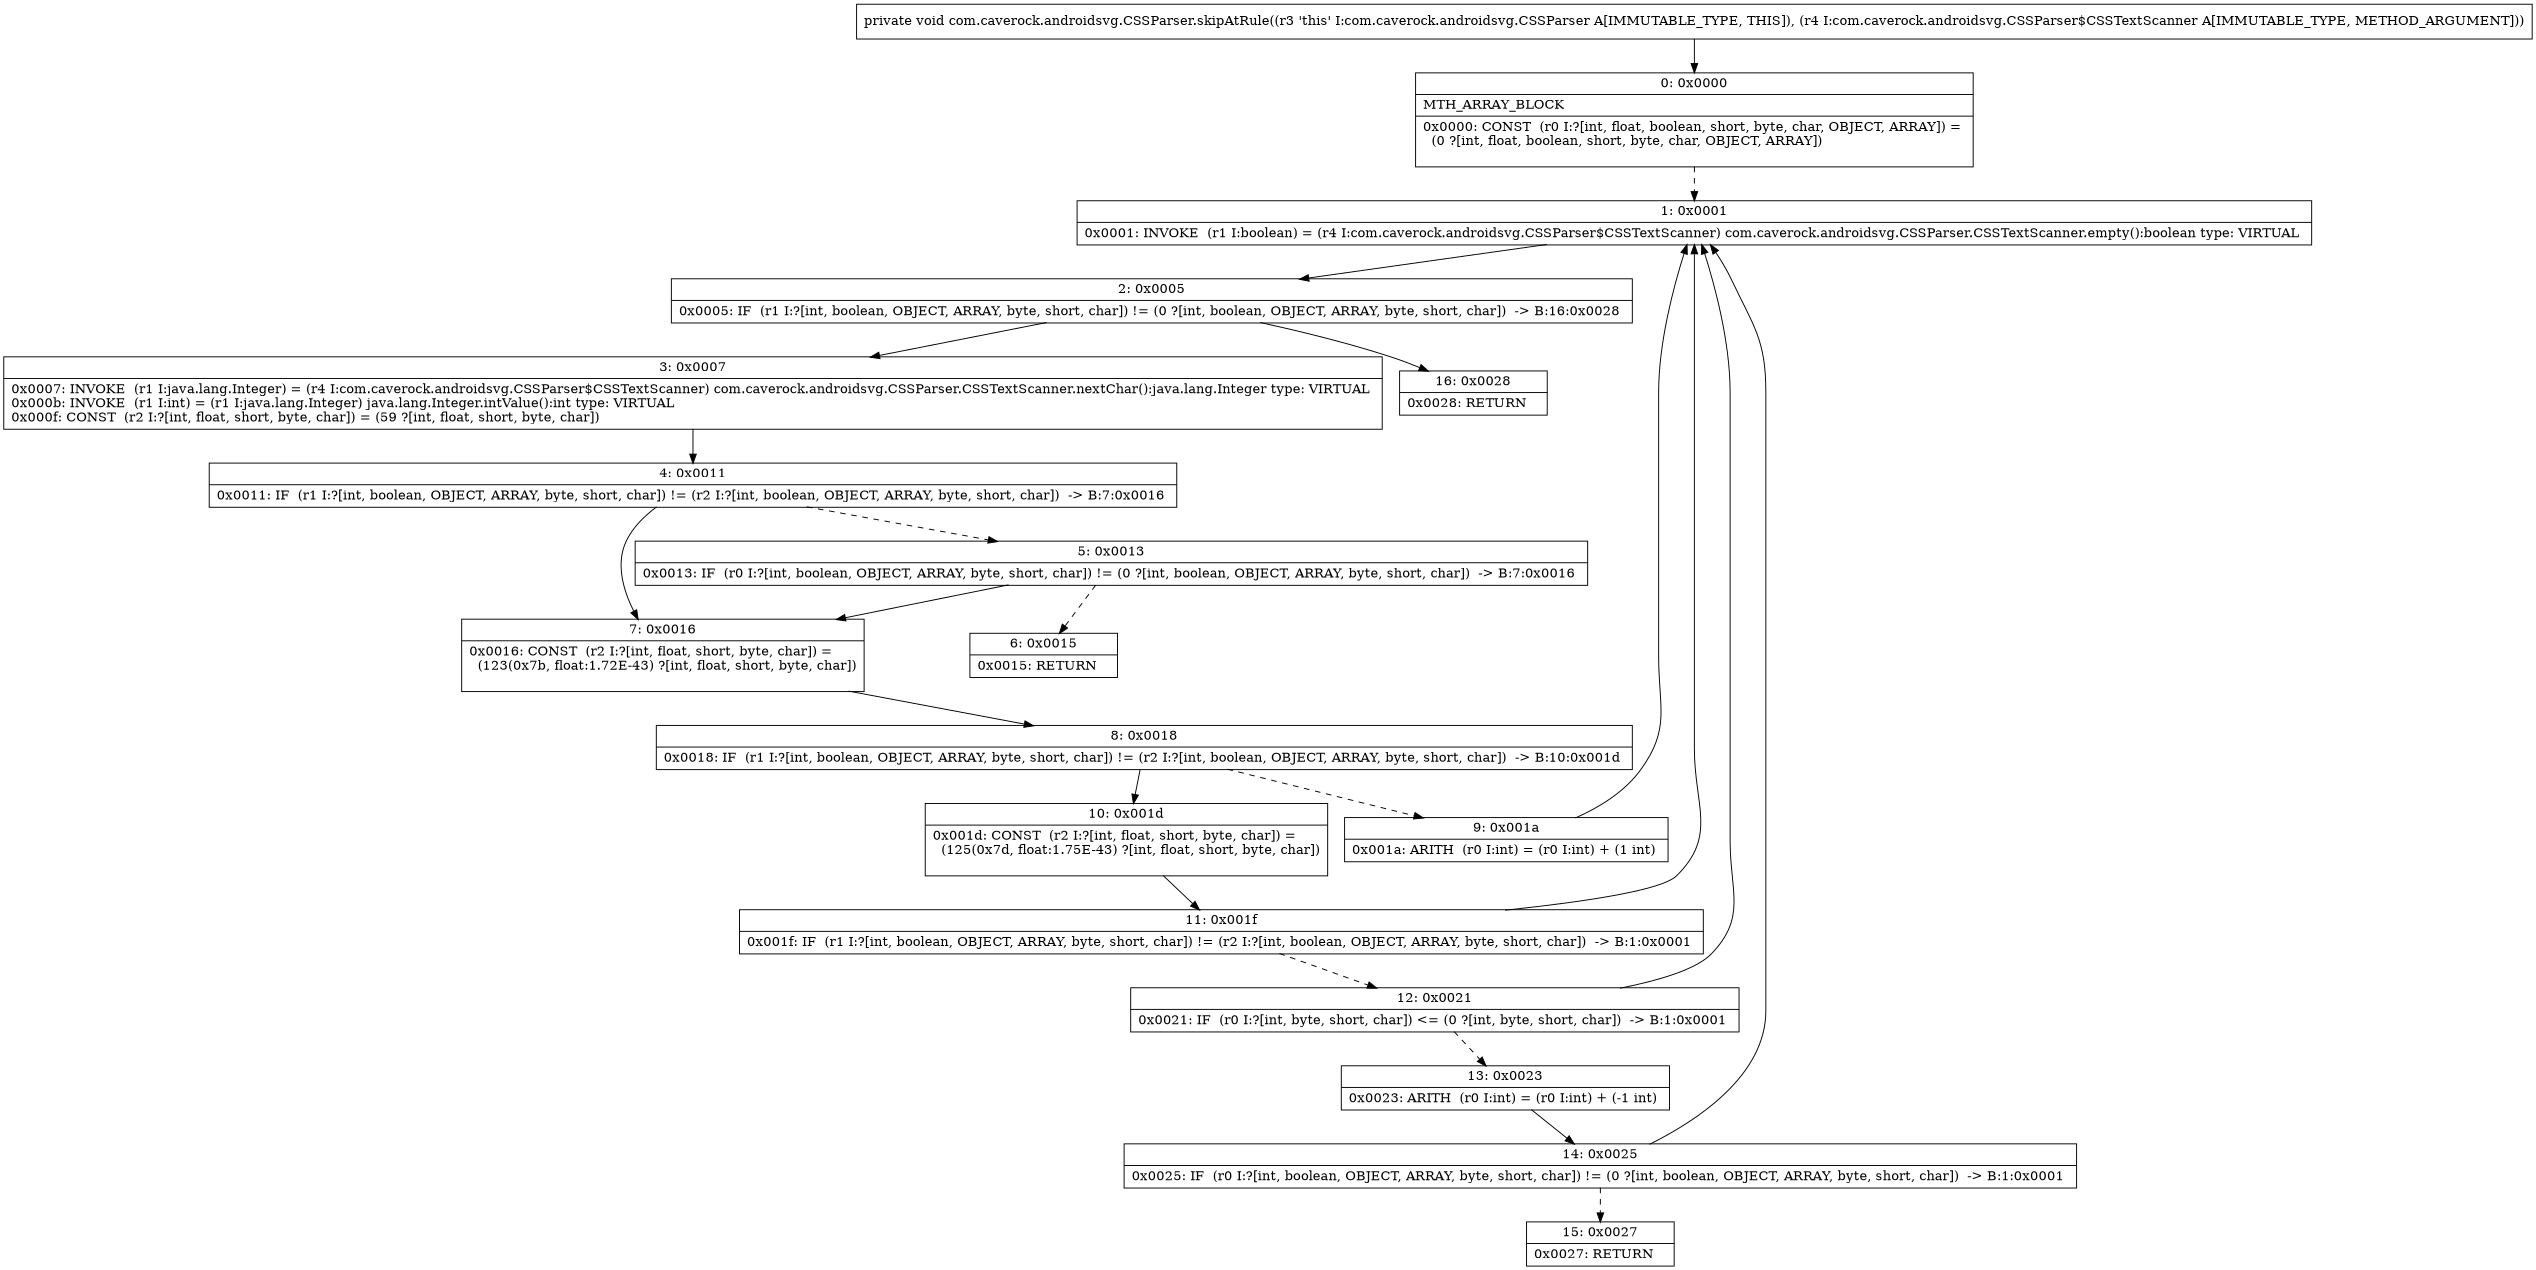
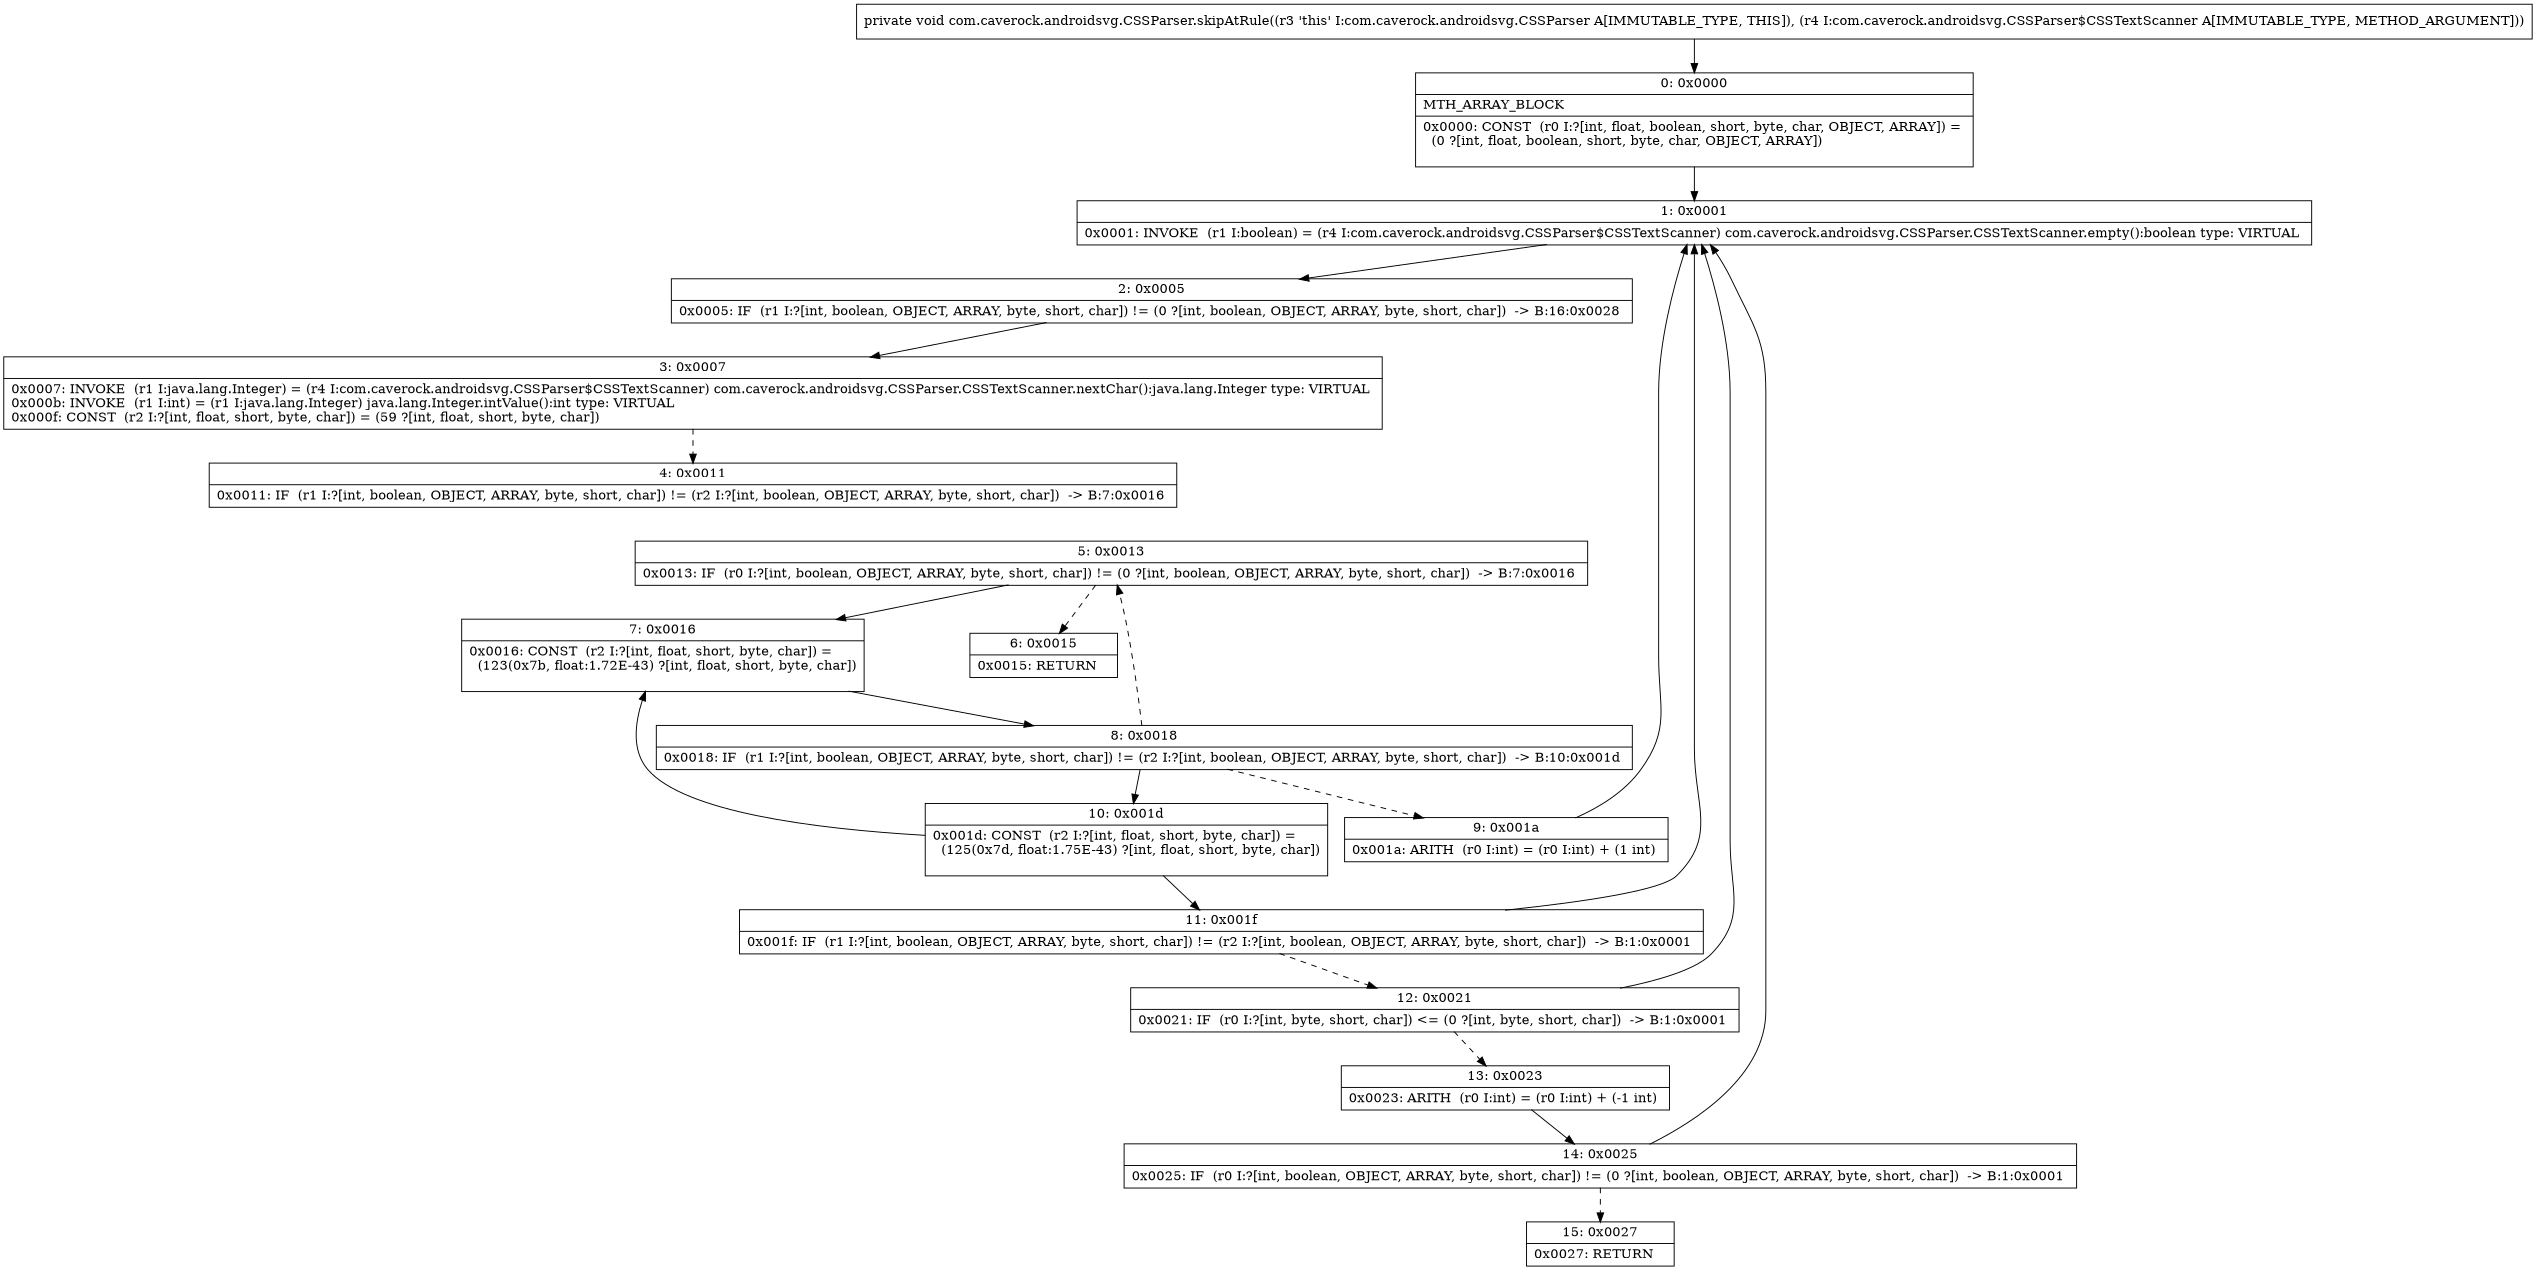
edge "0: 0x0000" -> "1: 0x0001": style dashed -> solid
node "16: 0x0028": removed
edge "3: 0x0007" -> "4: 0x0011": style solid -> dashed
edge "4: 0x0011" -> "5: 0x0013": now "8: 0x0018" -> "5: 0x0013"
edge "4: 0x0011" -> "7: 0x0016": now "10: 0x001d" -> "7: 0x0016"
